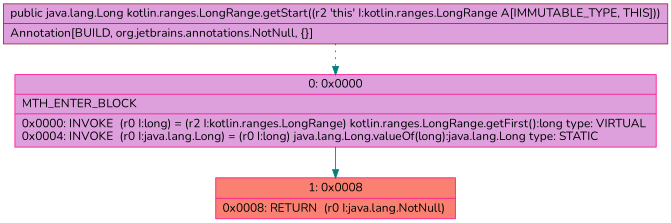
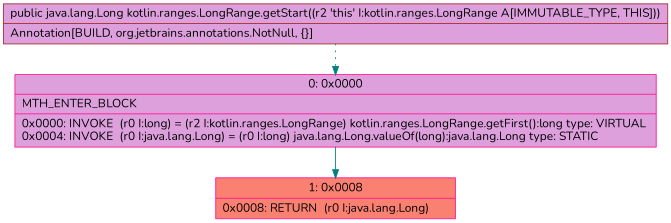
node "1: 0x0008": text "0x0008: RETURN  (r0 I:java.lang.NotNull)" -> "0x0008: RETURN  (r0 I:java.lang.Long)"
